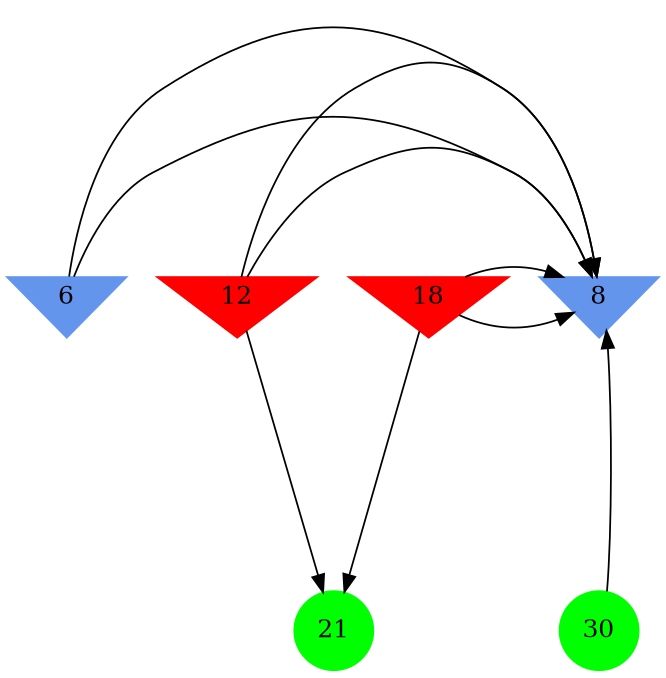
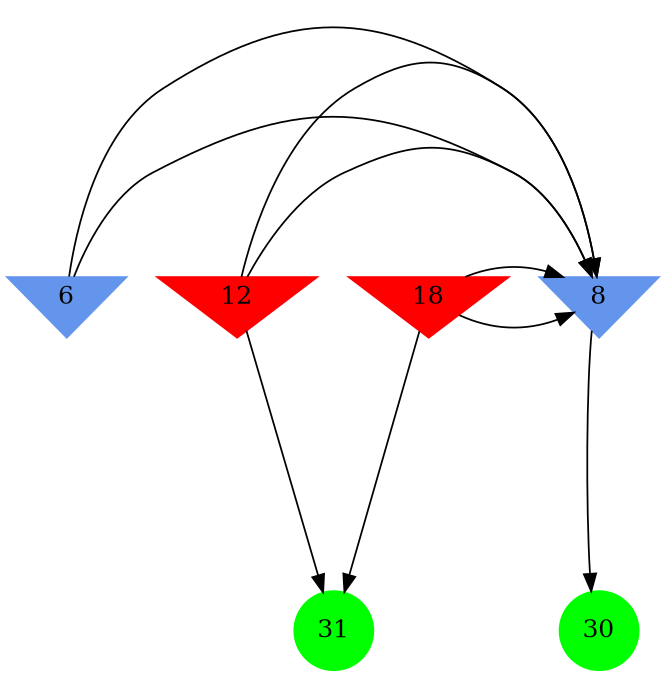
edge "30" -> "8": reversed
node "21": label "21" -> "31"
